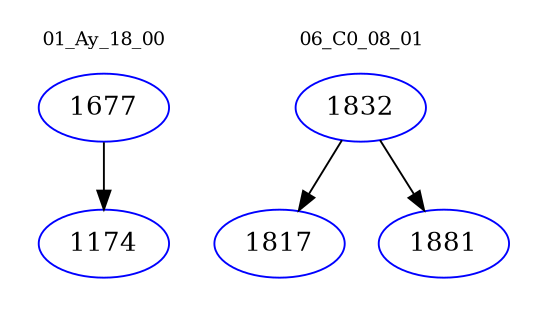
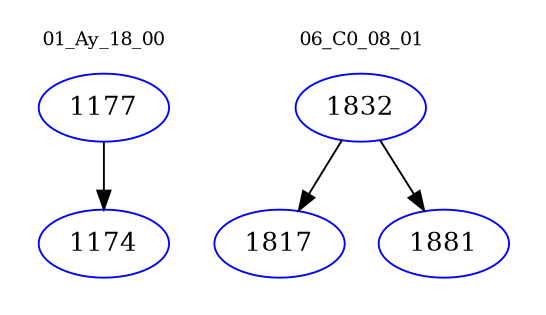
node "1677": label "1677" -> "1177"
